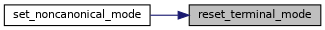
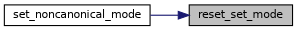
node "reset_terminal_mode": label "reset_terminal_mode" -> "reset_set_mode"
